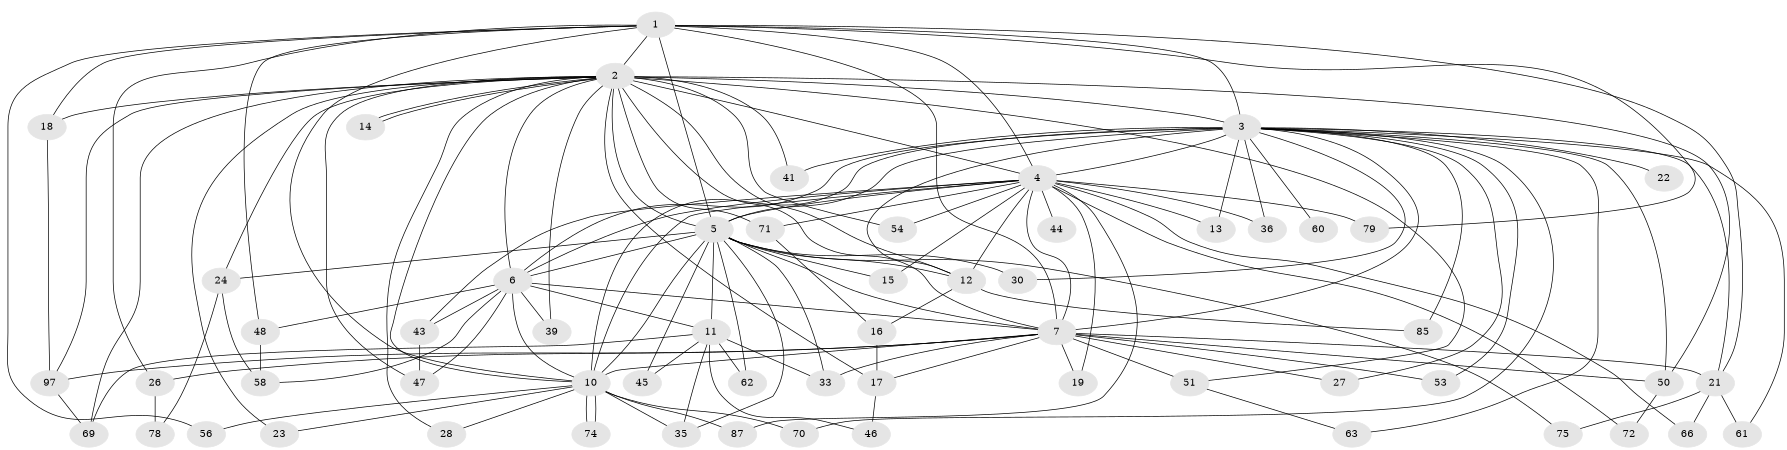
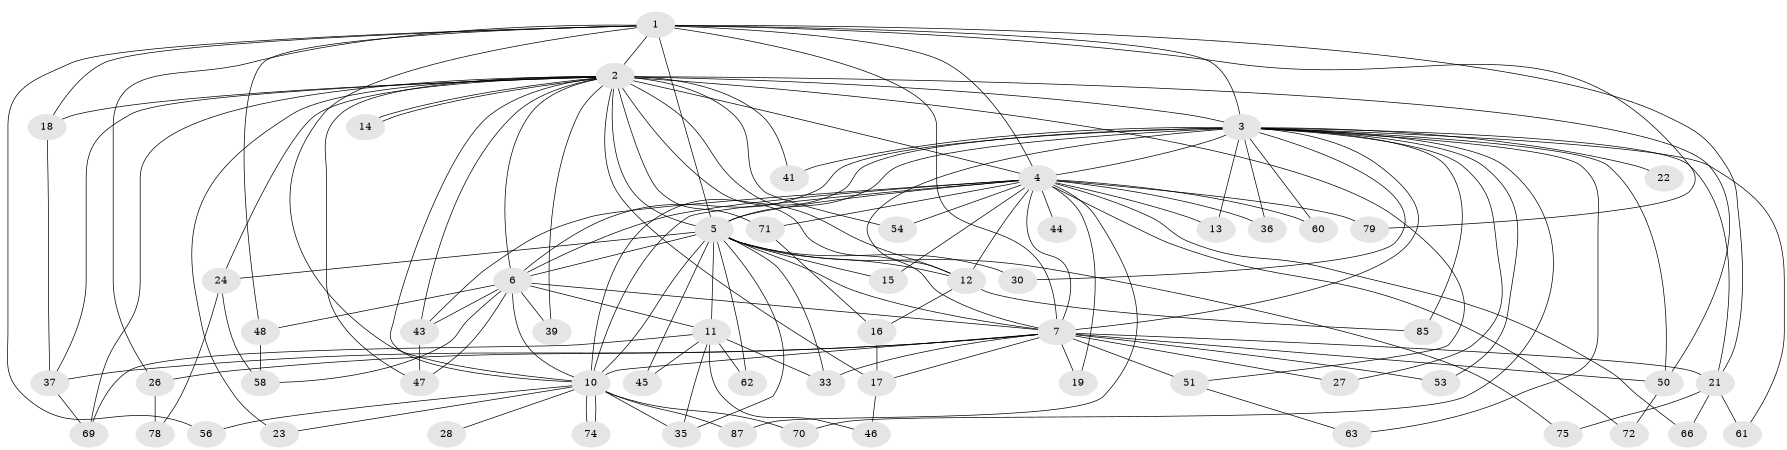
edge "4" -- "60": added
edge "2" -- "28": now "2" -- "43"
node "97": label "97" -> "37"
